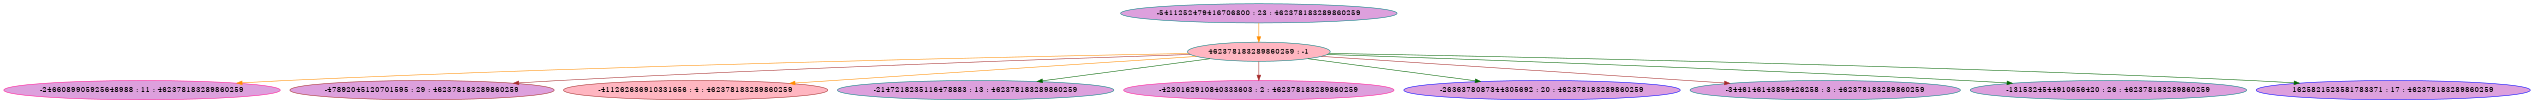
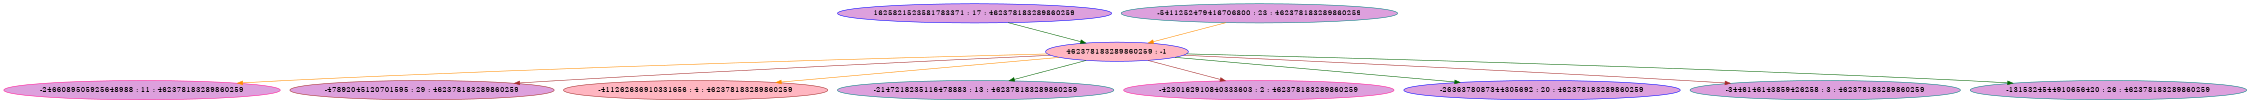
node "462378183289860259 : -1": color teal -> blue
edge "462378183289860259 : -1" -> "1625821523581783371 : 17 : 462378183289860259": reversed
node "-2466089905925648988 : 11 : 462378183289860259": label "-2466089905925648988 : 11 : 462378183289860259" -> "-2466089505925648988 : 11 : 462378183289860259"
